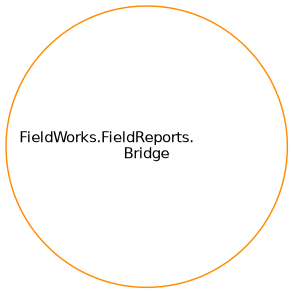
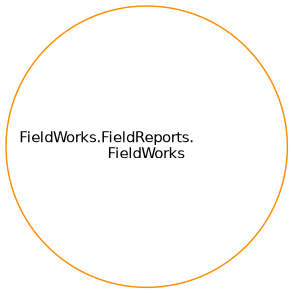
node "FieldWorks.FieldReports. Bridge": label "FieldWorks.FieldReports. Bridge" -> "FieldWorks.FieldReports. FieldWorks"
